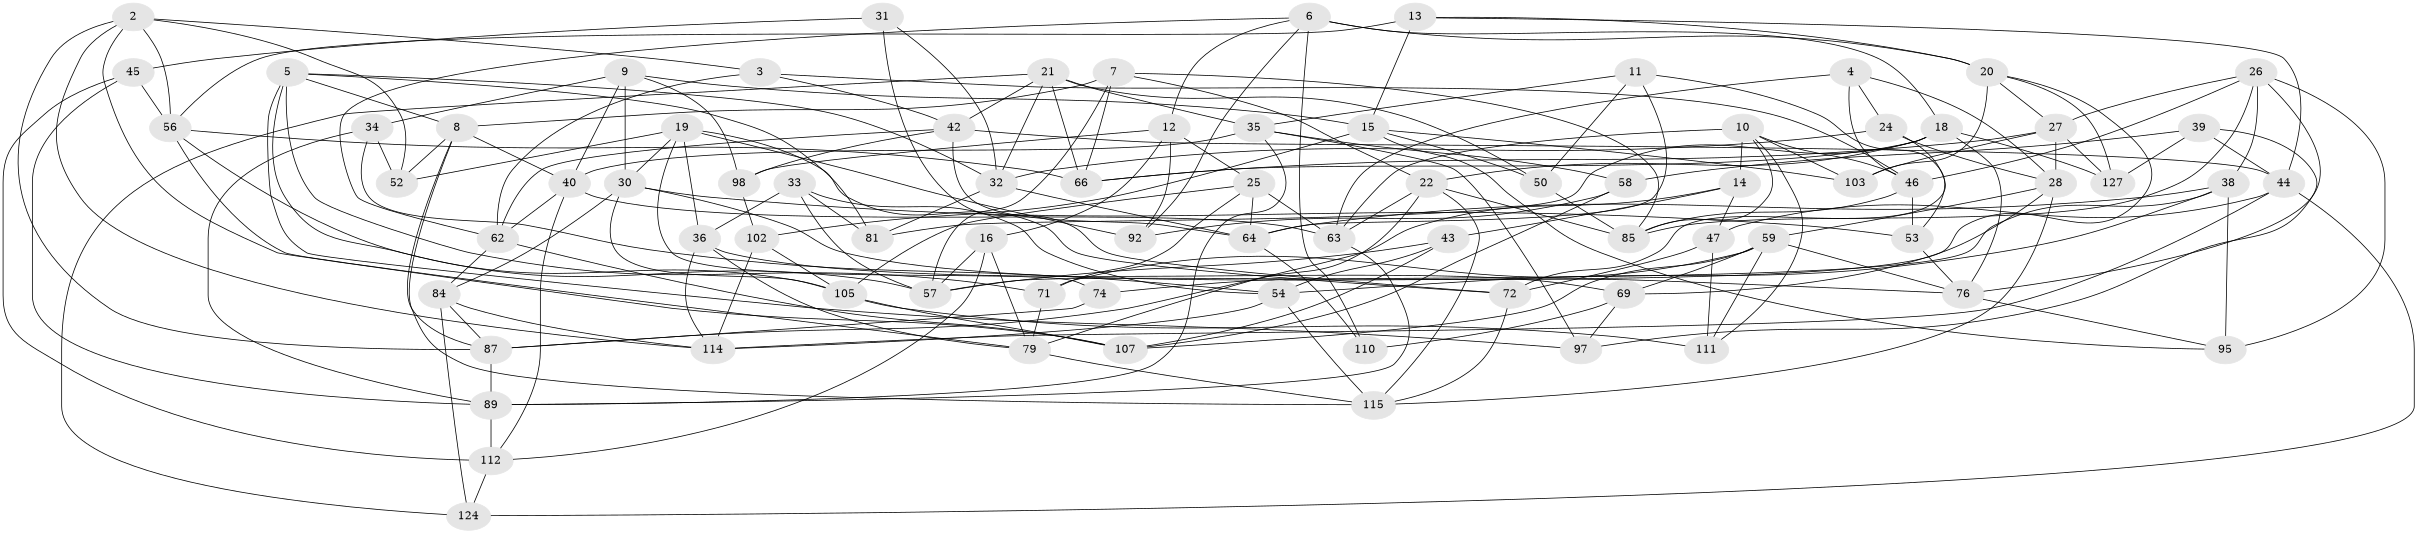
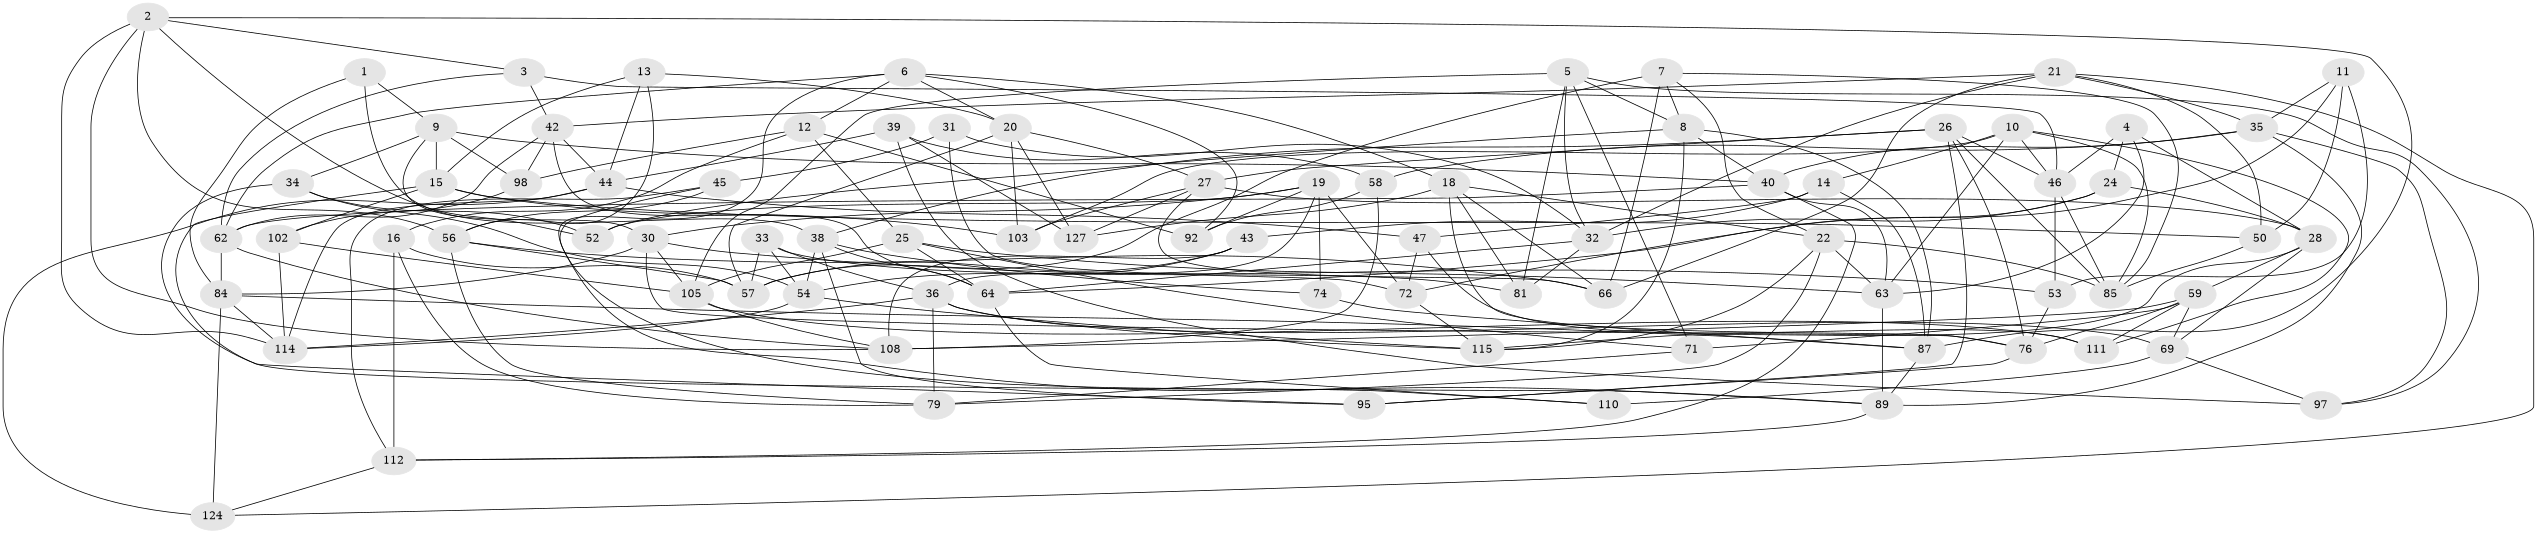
node "1": added
node "107": label "107" -> "108"
edge "79" -- "115": now "36" -- "115"
